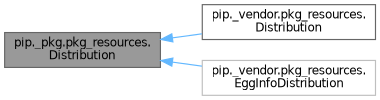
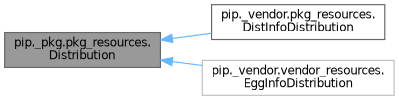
node "pip._vendor.pkg_resources. Distribution": label "pip._vendor.pkg_resources. Distribution" -> "pip._vendor.pkg_resources. DistInfoDistribution"
node "pip._vendor.pkg_resources. EggInfoDistribution": label "pip._vendor.pkg_resources. EggInfoDistribution" -> "pip._vendor.vendor_resources. EggInfoDistribution"
